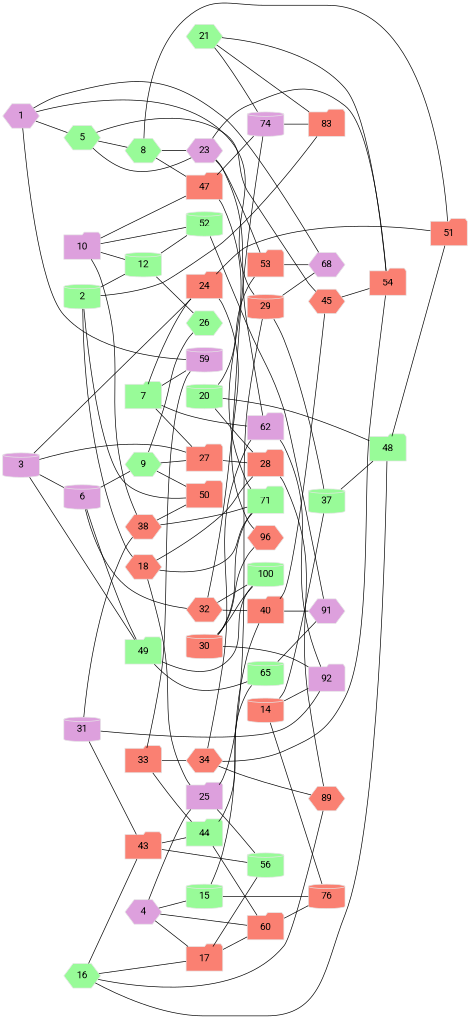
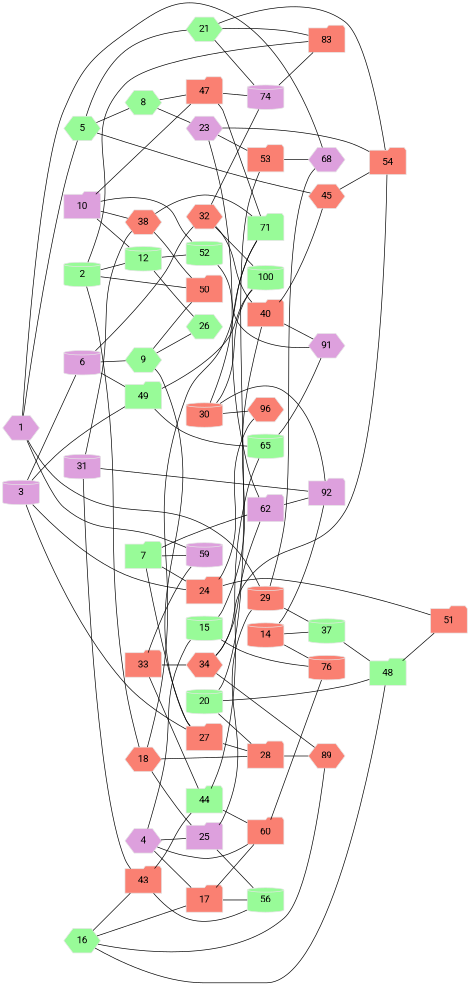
edge "8" -- "51": removed
edge "5" -- "23": now "5" -- "21"
